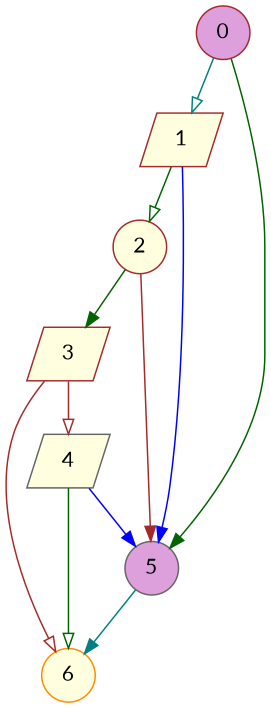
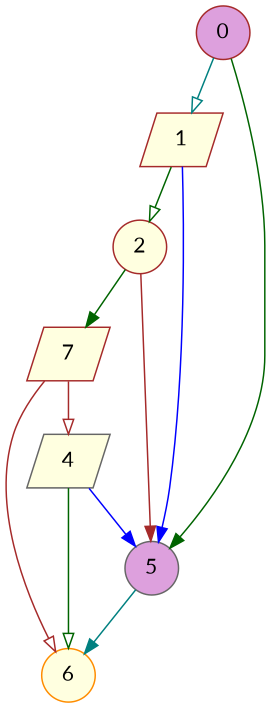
node "3": label "3" -> "7"
